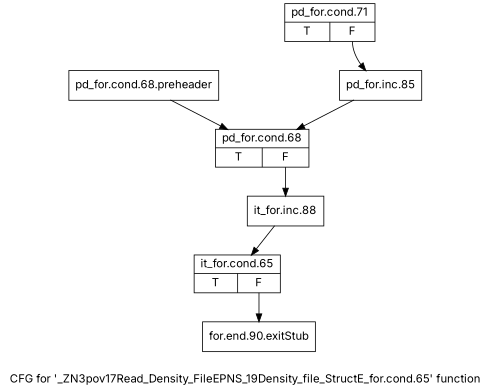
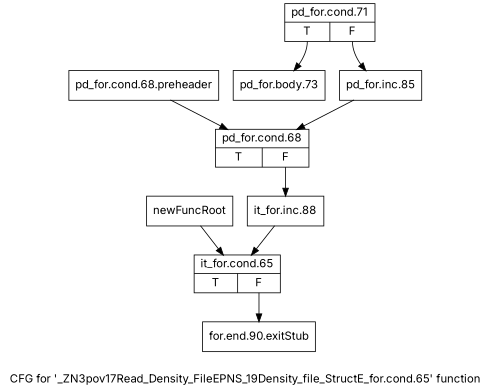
node "pd_for.body.73": added
node "newFuncRoot": added
